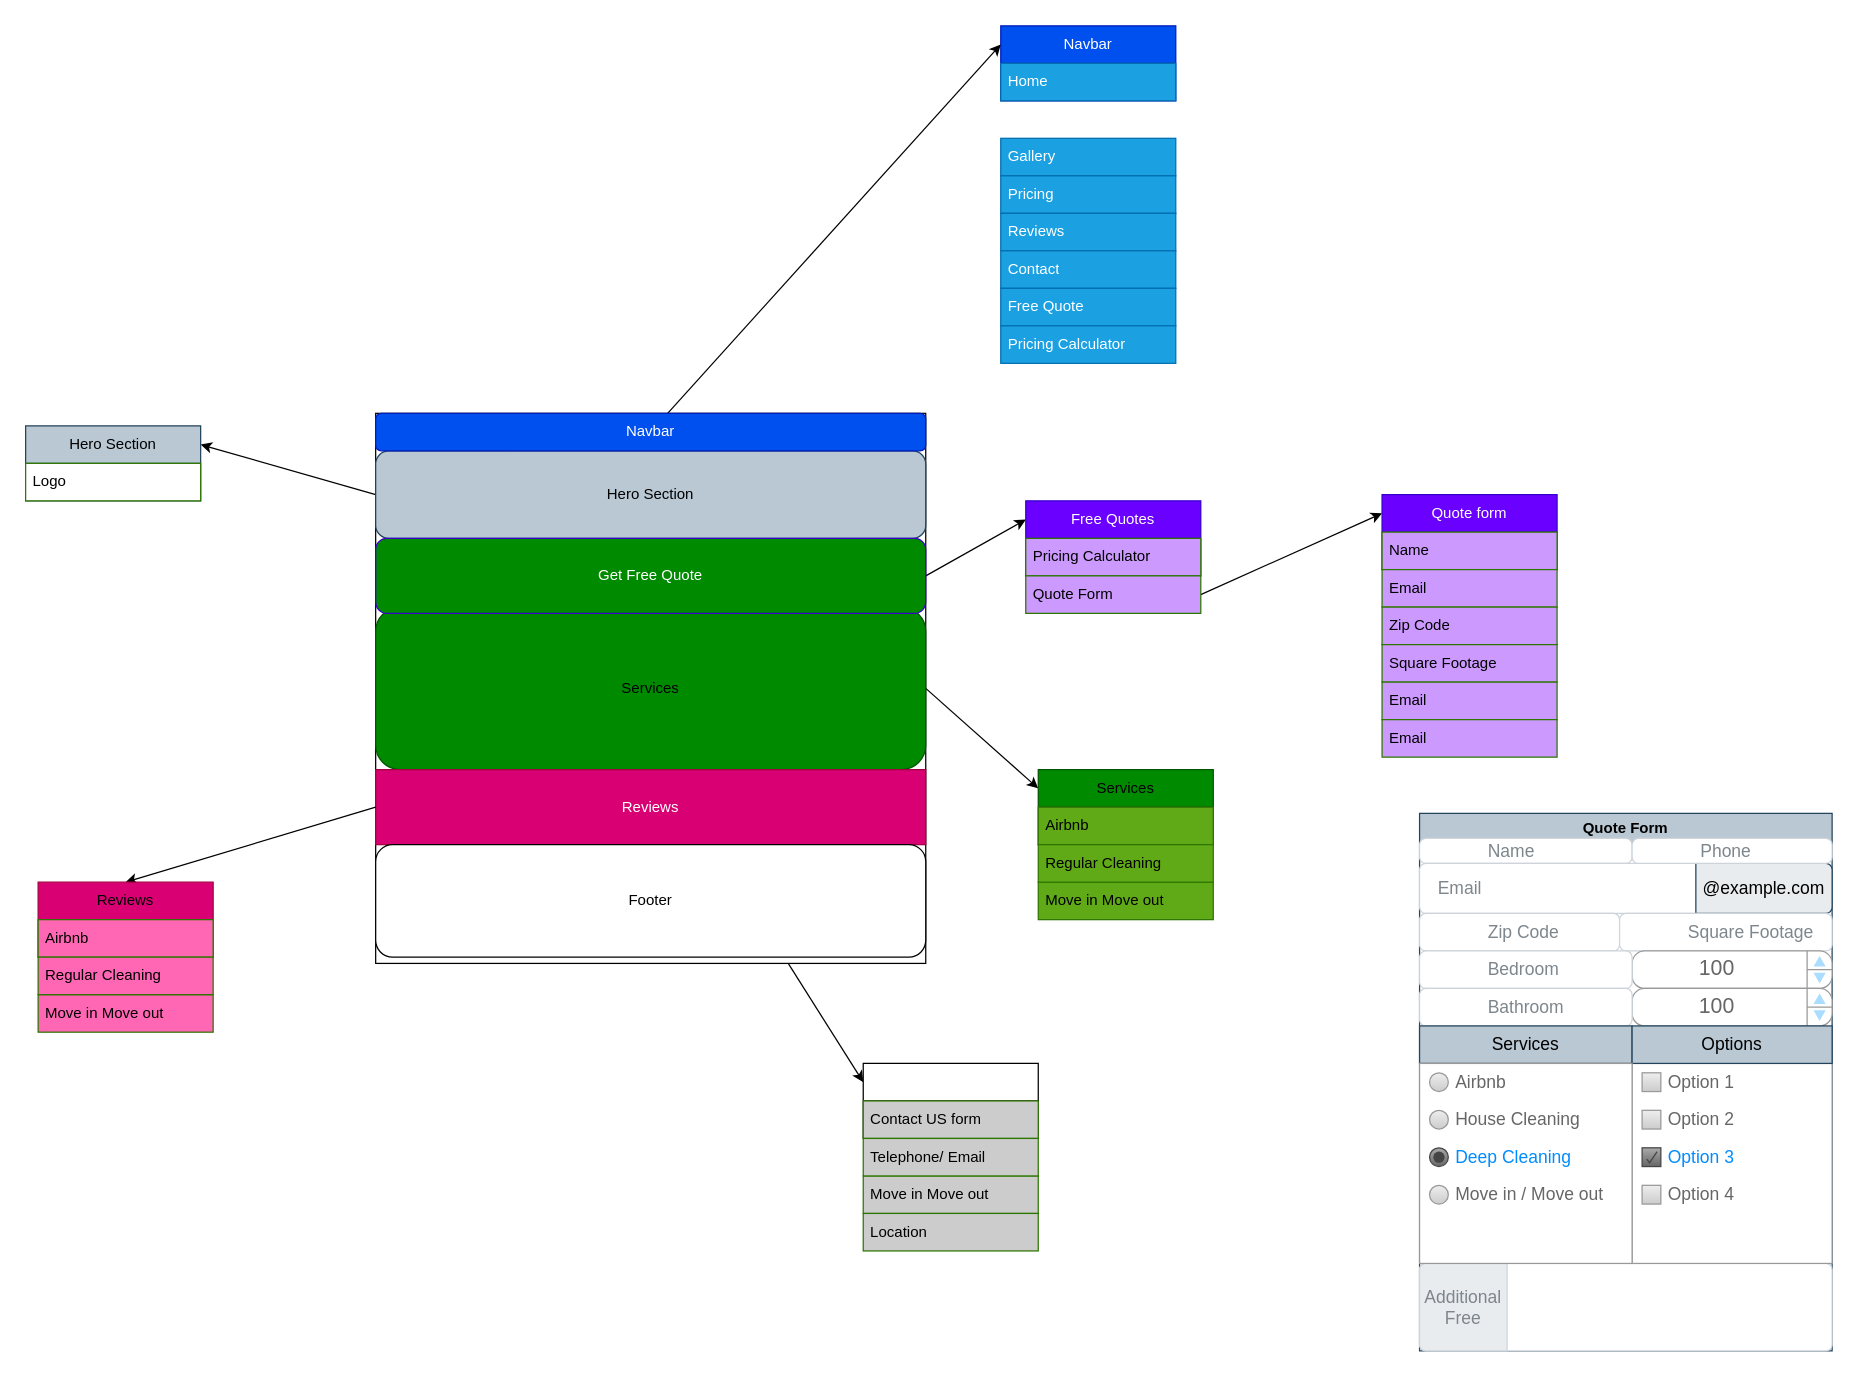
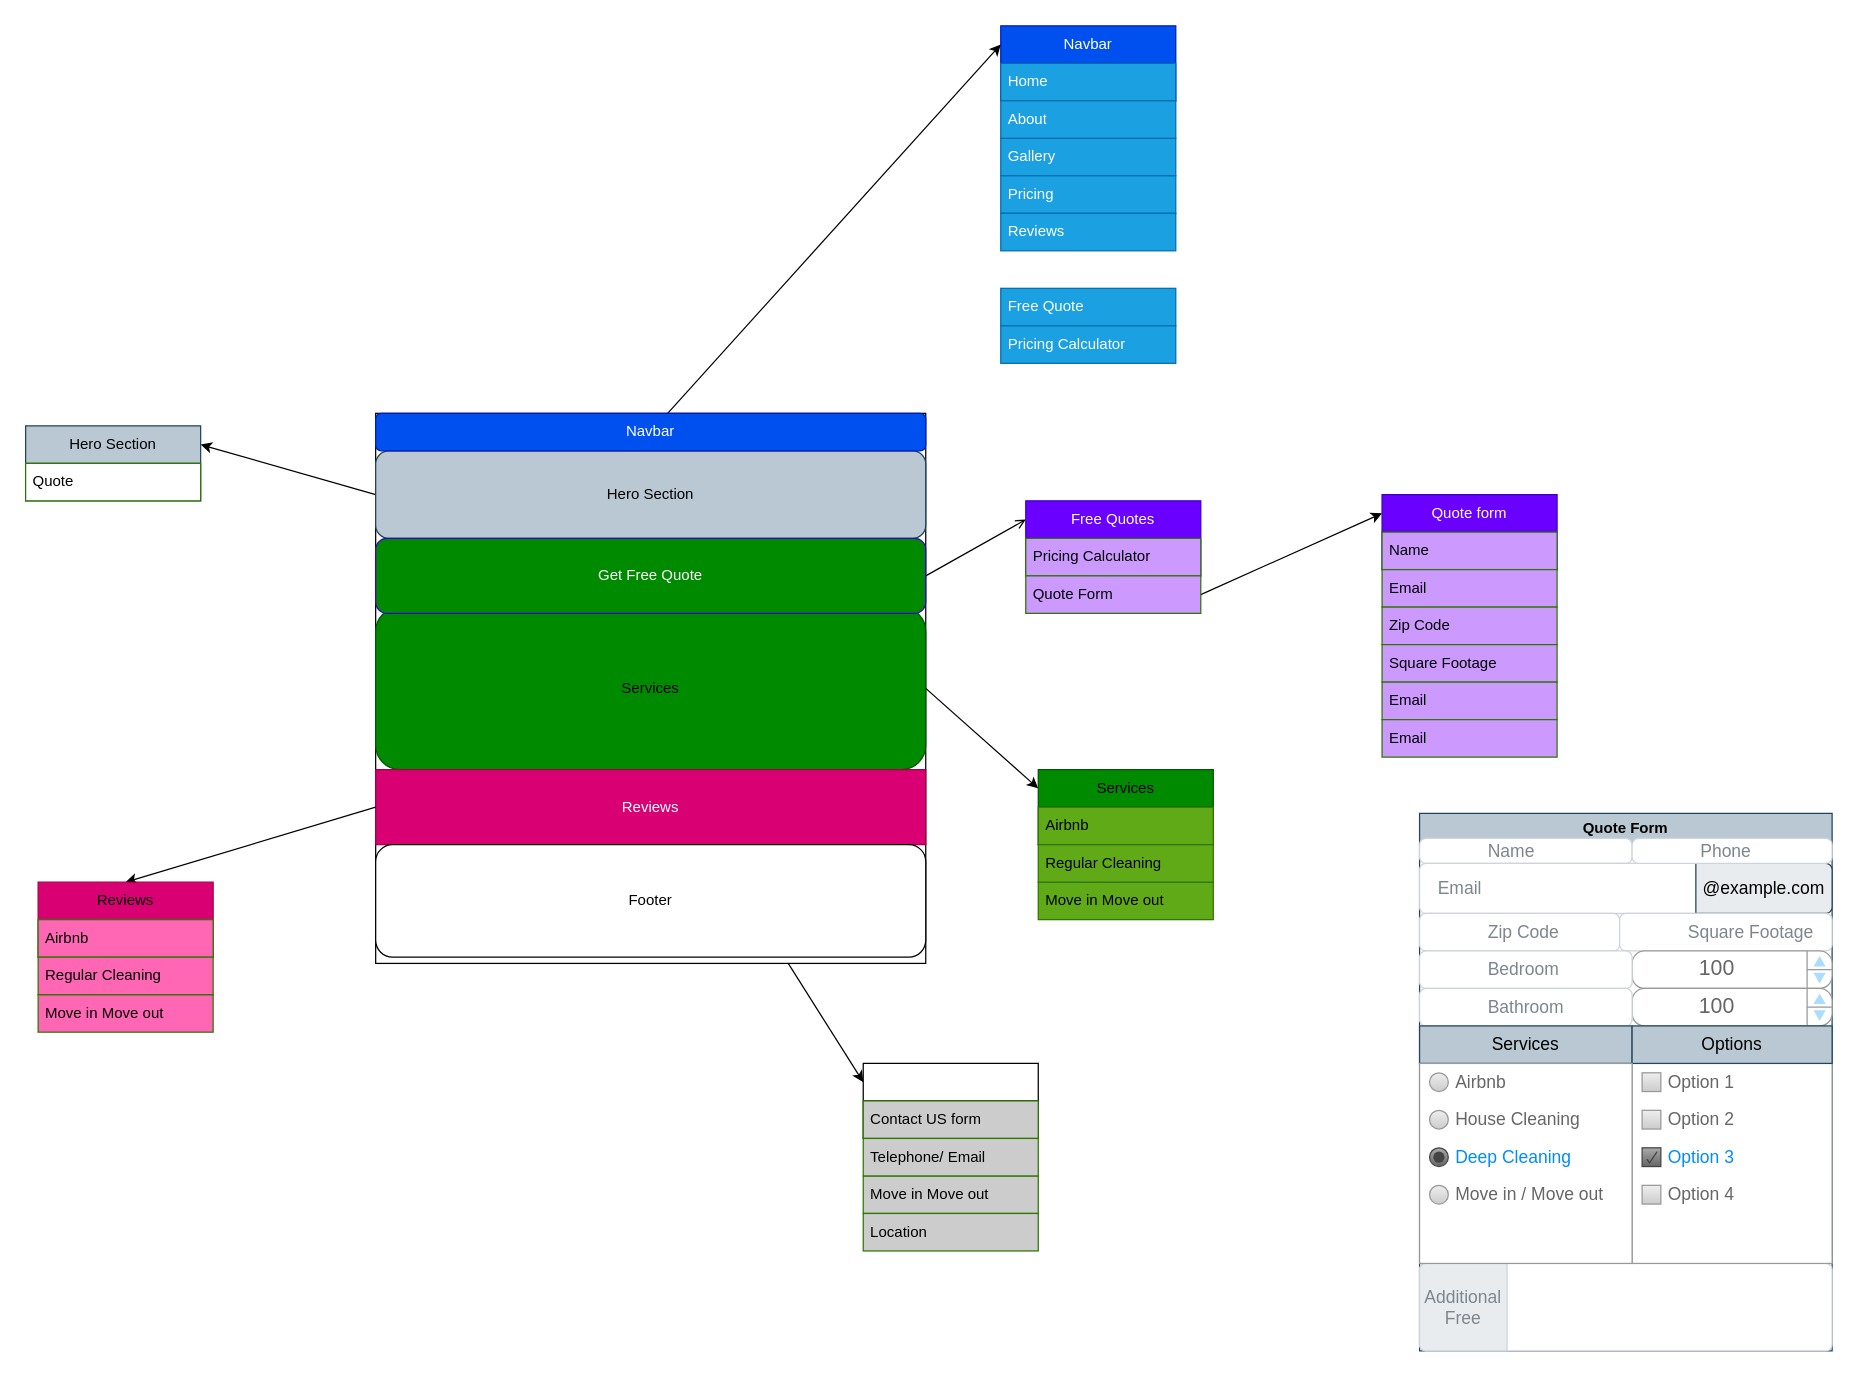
node "About": added
node "Contact": removed
node "Logo": label "Logo" -> "Quote"
edge "Get Free Quote" -> "Free Quotes": arrowhead classic -> open
